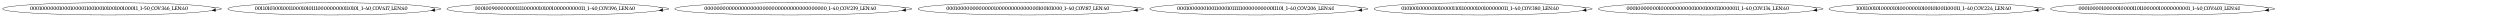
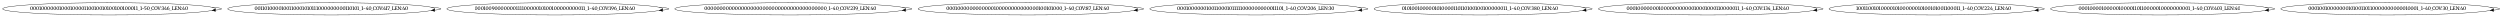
node "0011010300100110001010111000000000110101_1-40_COV:417_LEN:40": label "0011010300100110001010111000000000110101_1-40_COV:417_LEN:40" -> "0011010000100110001010111000000000110101_1-40_COV:417_LEN:40"
node "0001000000100110001011111000000000011101_1-40_COV:206_LEN:40": label "0001000000100110001011111000000000011101_1-40_COV:206_LEN:40" -> "0001000000100110001011111000000000011101_1-40_COV:206_LEN:30"
node "0101001000001010000110110000100100000011_1-40_COV:380_LEN:40": label "0101001000001010000110110000100100000011_1-40_COV:380_LEN:40" -> "0101001000001010000110110100100100000011_1-40_COV:380_LEN:40"
node "0001001000000010100110110000000000010001_1-40_COV:30_LEN:40": added
